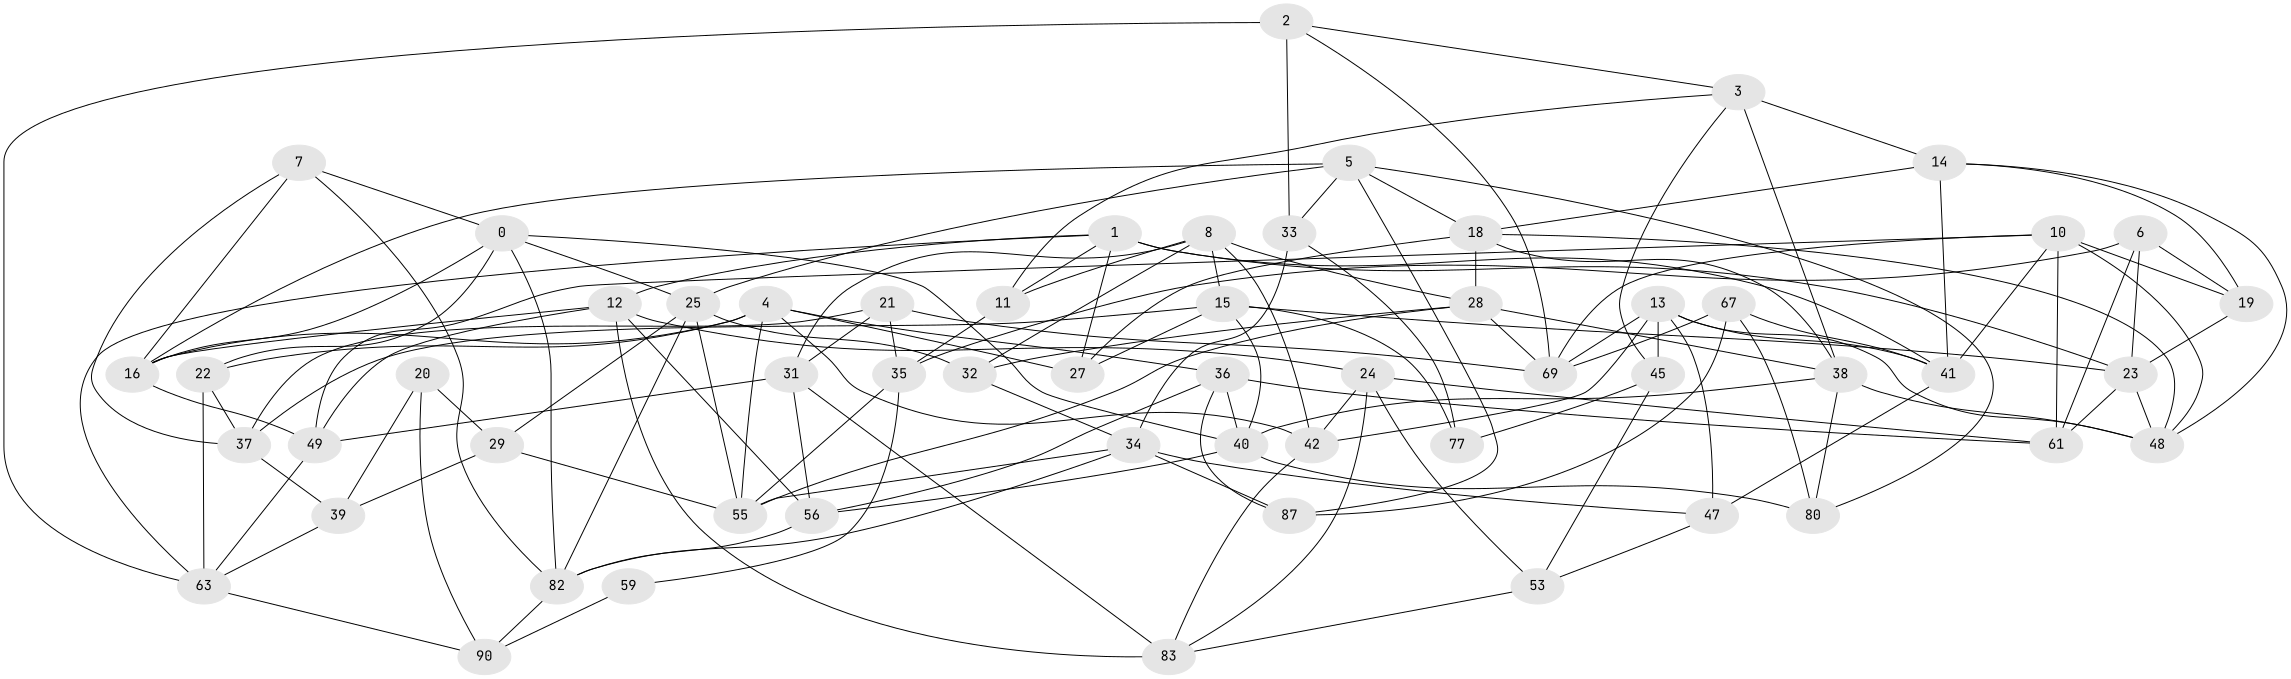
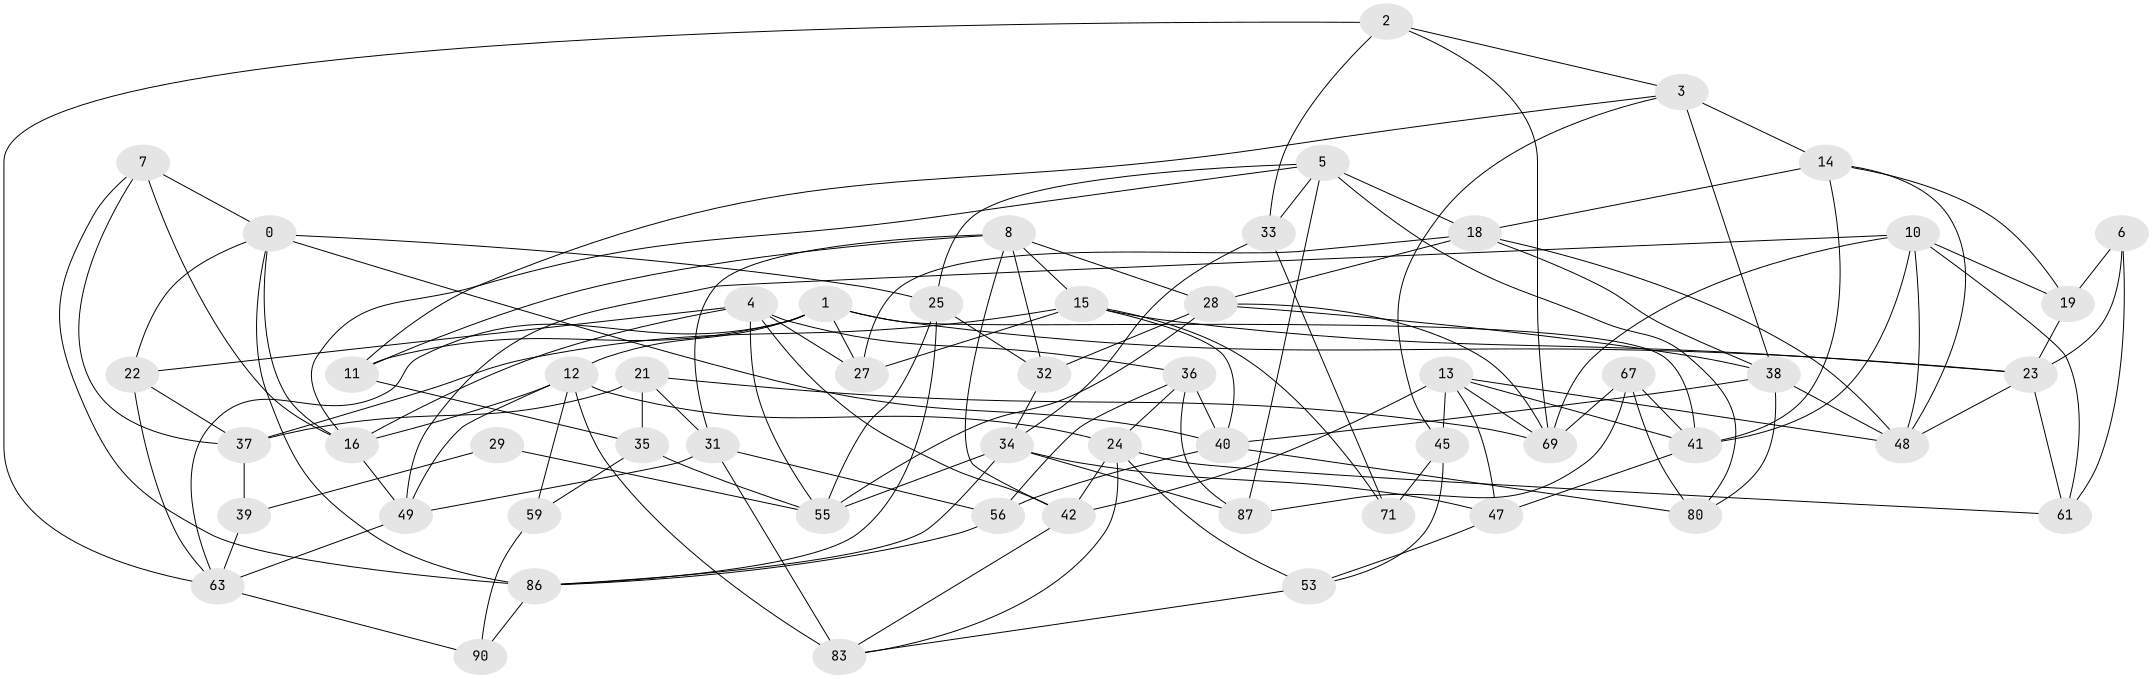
edge "6" -- "35": removed
edge "25" -- "29": removed
node "20": removed
edge "12" -- "56": now "12" -- "59"
edge "36" -- "61": now "36" -- "24"
node "77": label "77" -> "71"
node "82": label "82" -> "86"
